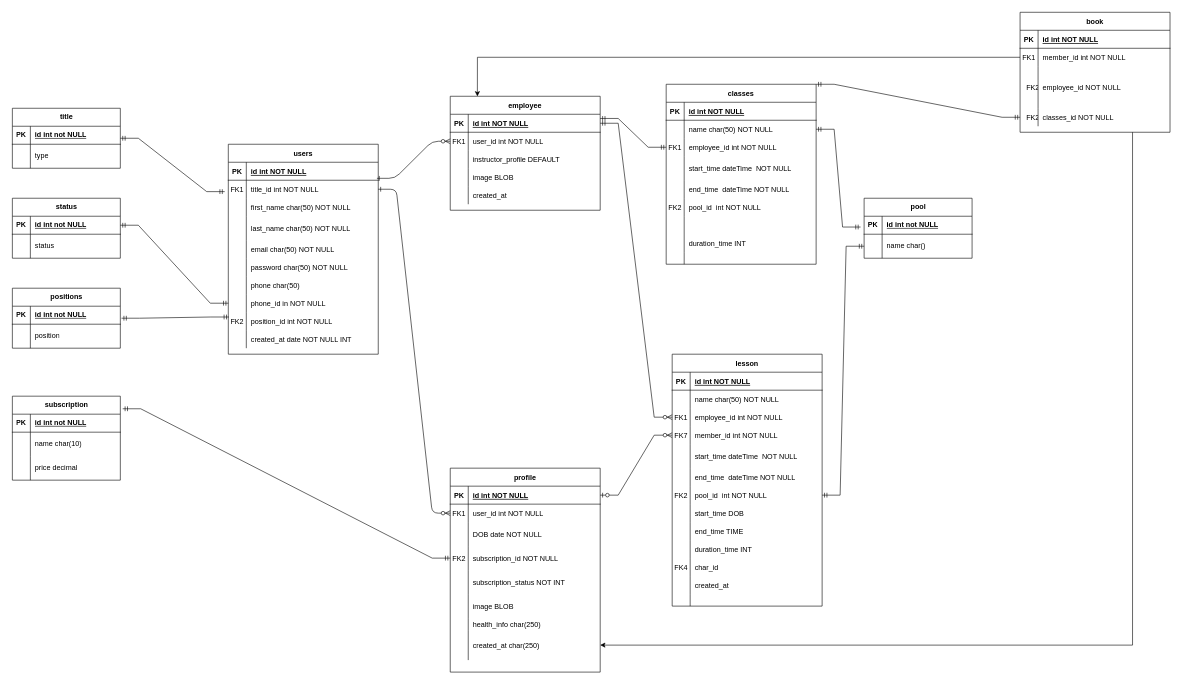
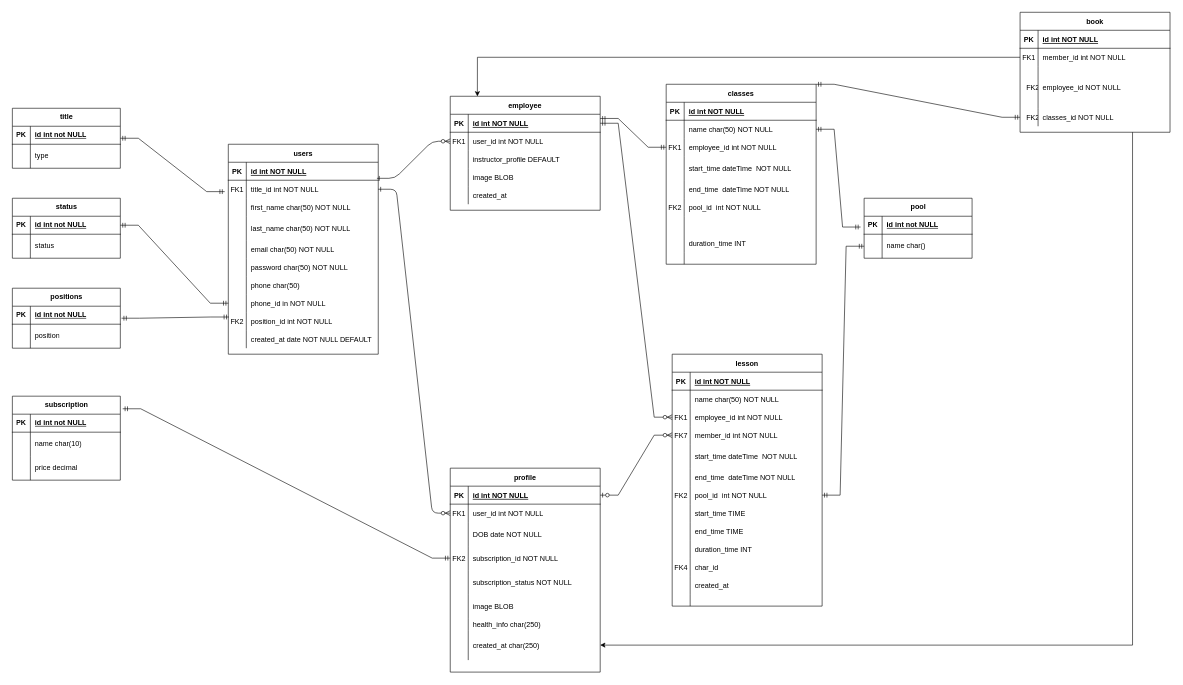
node "created_at date NOT NULL INT": label "created_at date NOT NULL INT" -> "created_at date NOT NULL DEFAULT"
node "start_time DOB": label "start_time DOB" -> "start_time TIME"
node "subscription_status NOT INT": label "subscription_status NOT INT" -> "subscription_status NOT NULL"
